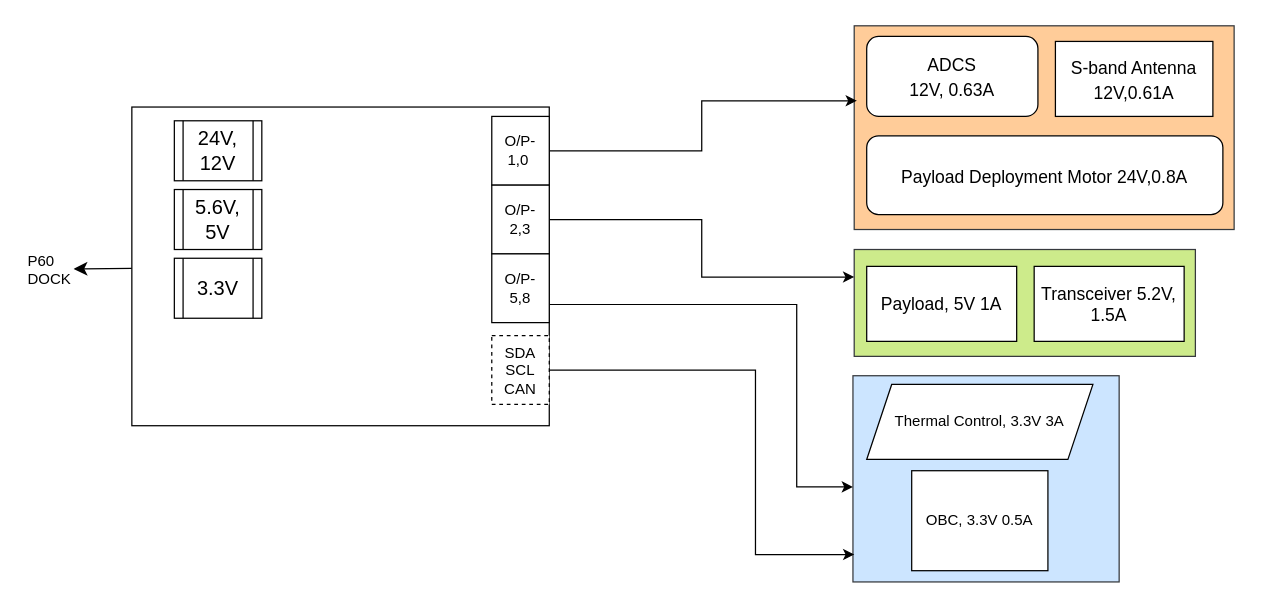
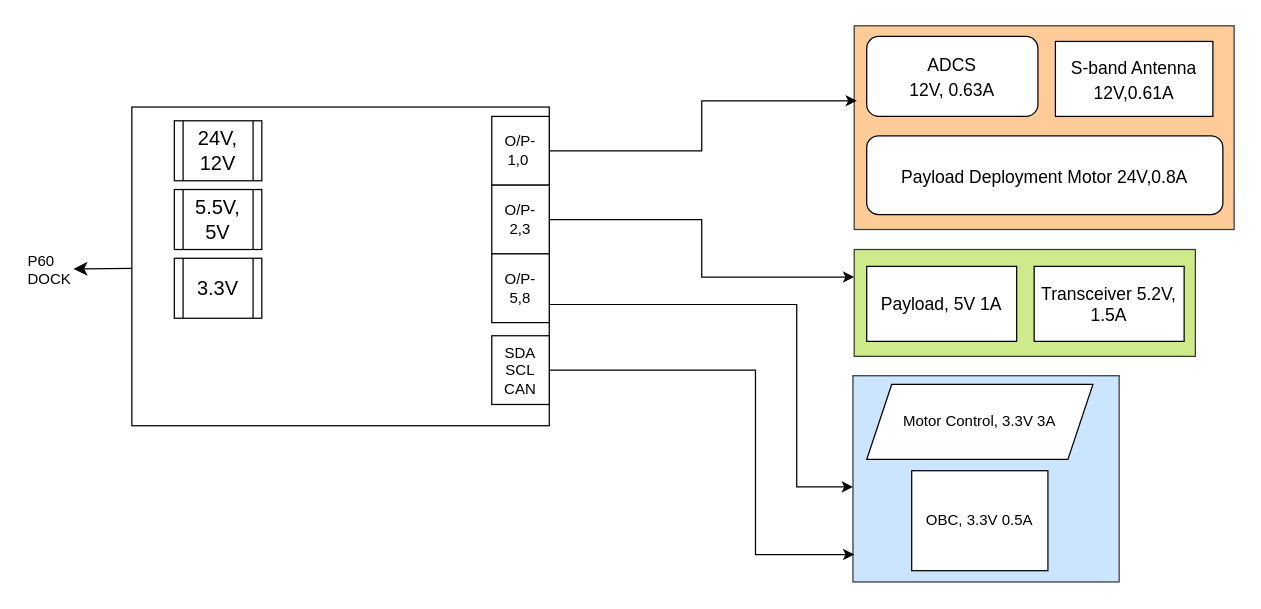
node "5.6V, 5V": label "5.6V, 5V" -> "5.5V, 5V"
node "SDA SCLCAN": style dashed -> solid
node "Thermal Control, 3.3V 3A": label "Thermal Control, 3.3V 3A" -> "Motor Control, 3.3V 3A"
